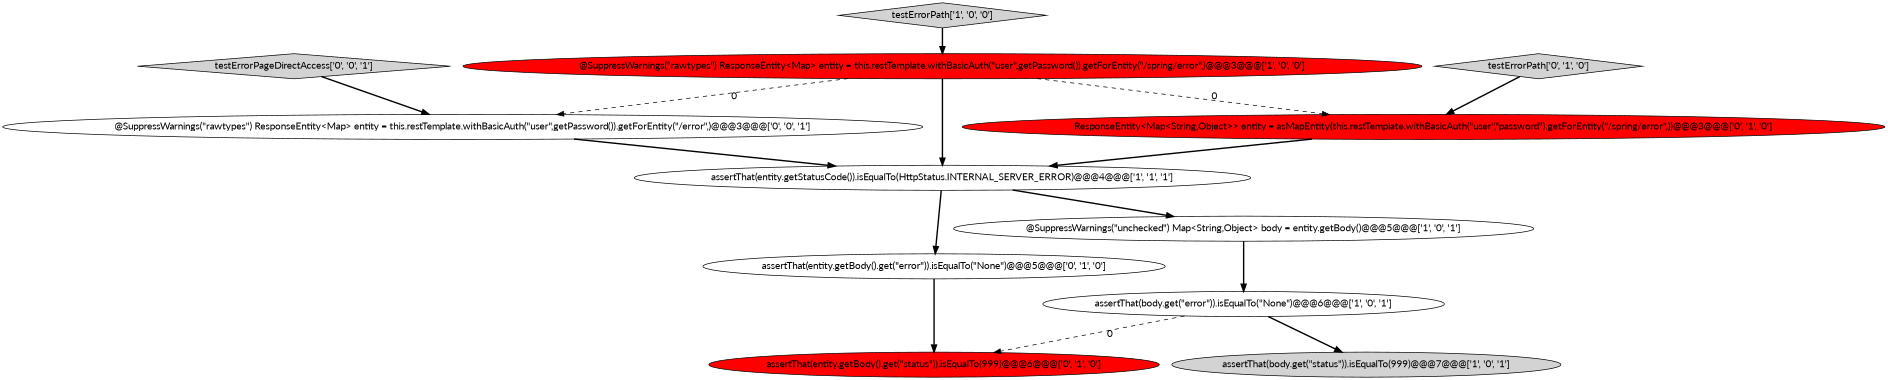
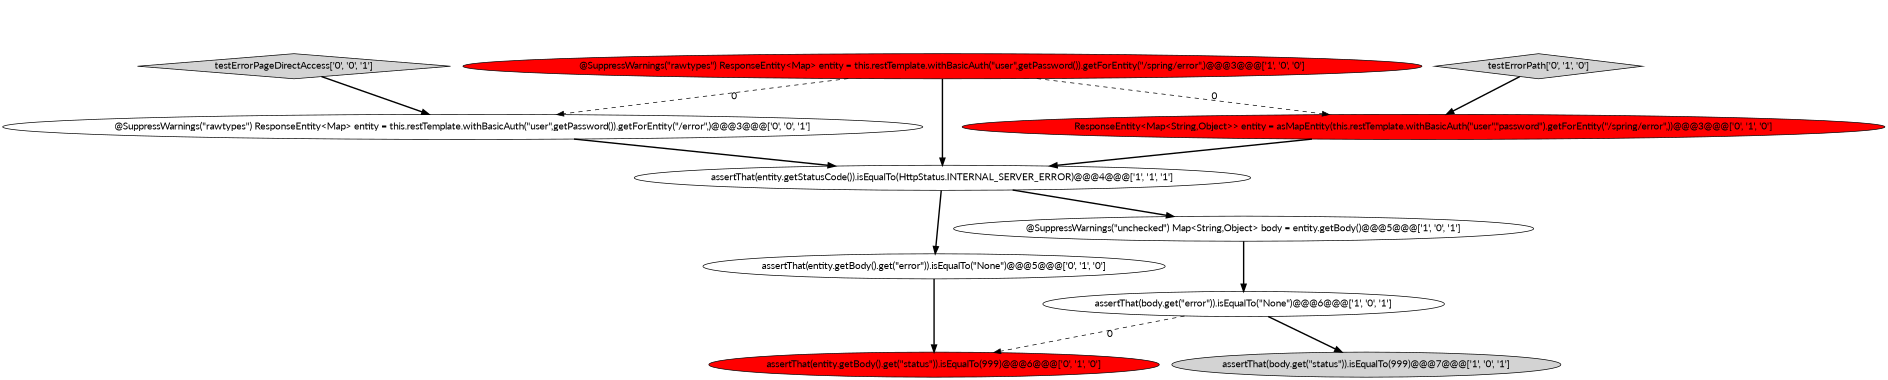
node "testErrorPath['1', '0', '0']": removed
